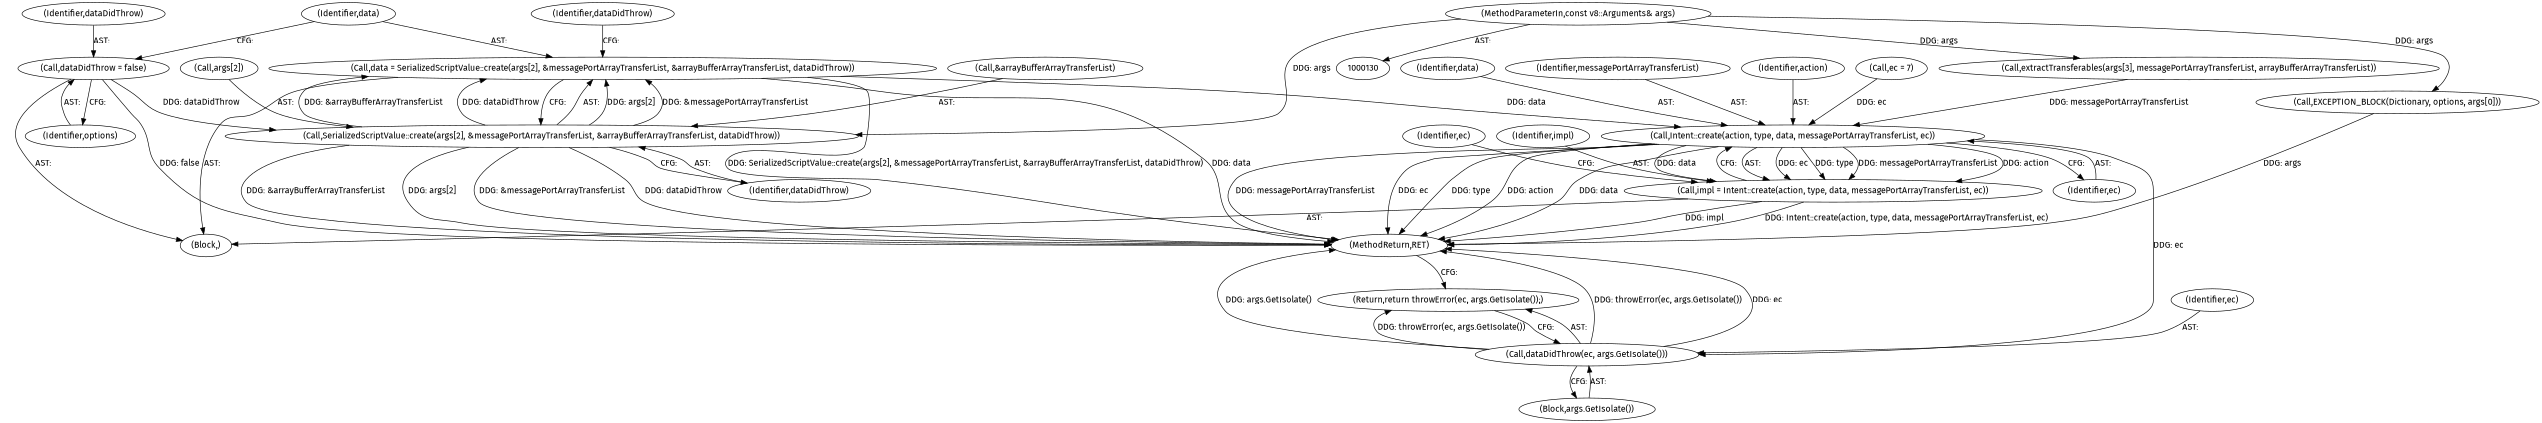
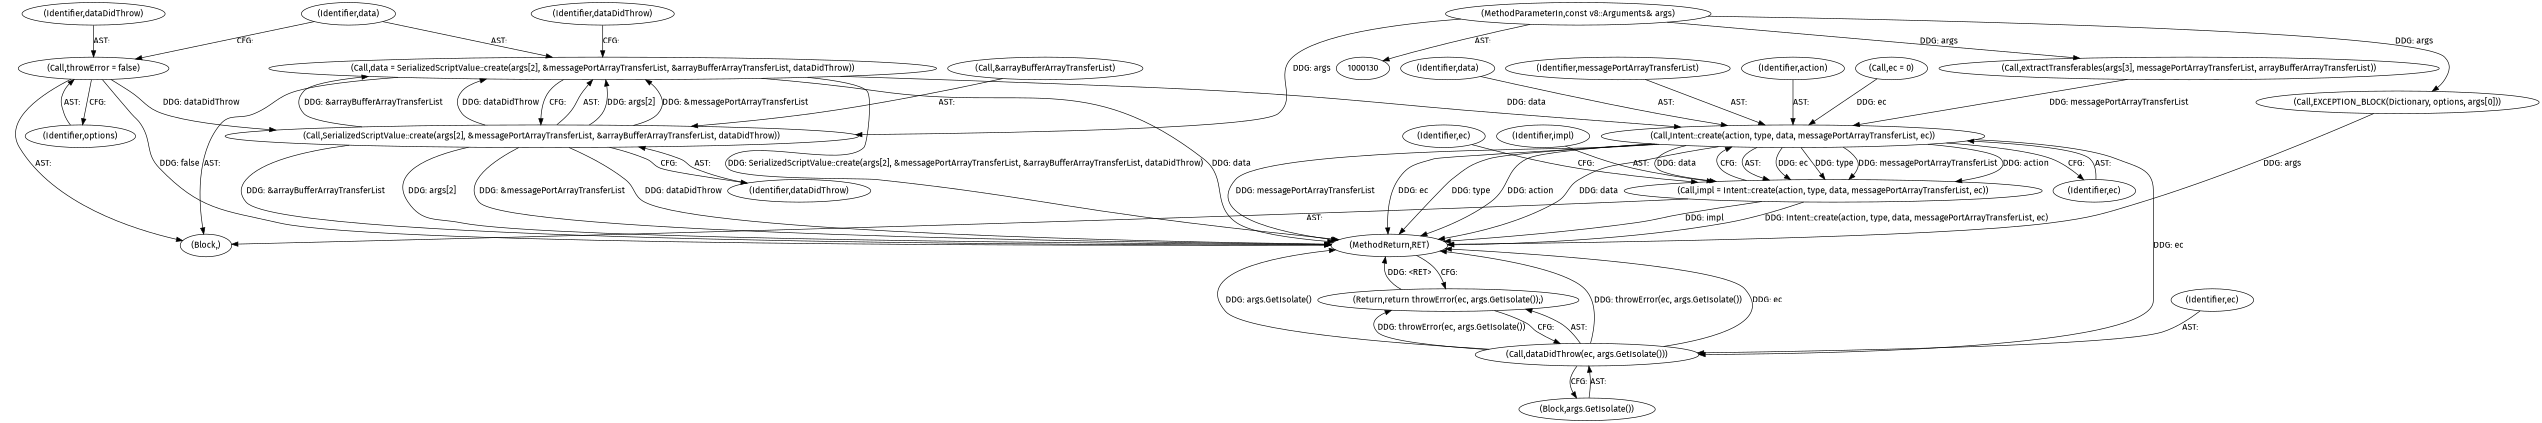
node "(Call,dataDidThrow = false)": label "(Call,dataDidThrow = false)" -> "(Call,throwError = false)"
node "(Call,args[2])": removed
node "(Call,ec = 7)": label "(Call,ec = 7)" -> "(Call,ec = 0)"
edge "(Return,return throwError(ec, args.GetIsolate());)" -> "(MethodReturn,RET)": added, label "DDG: <RET>"
